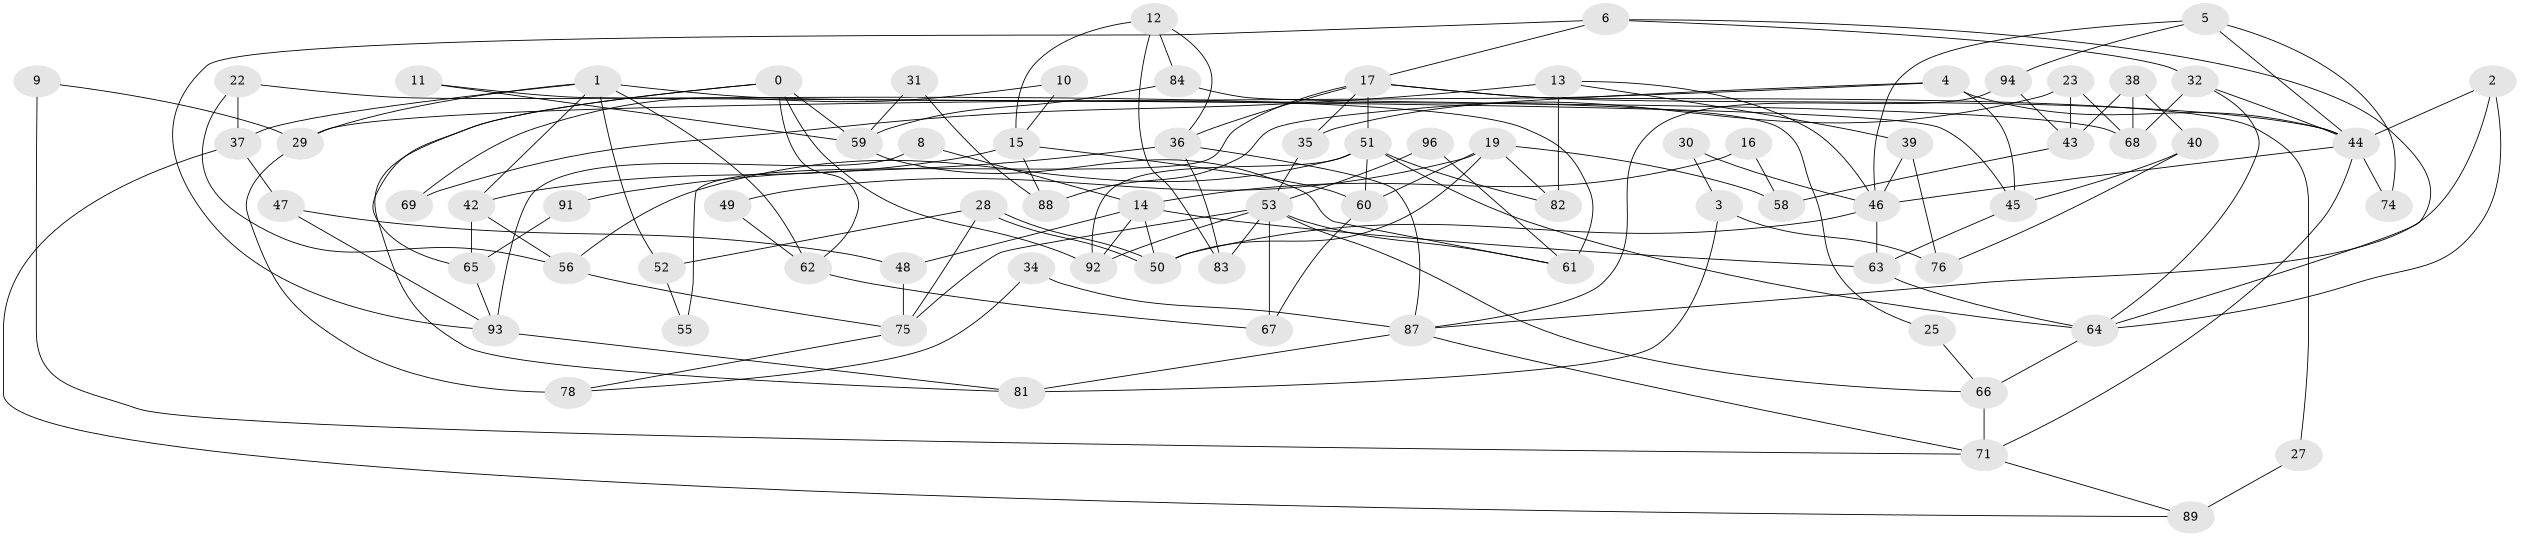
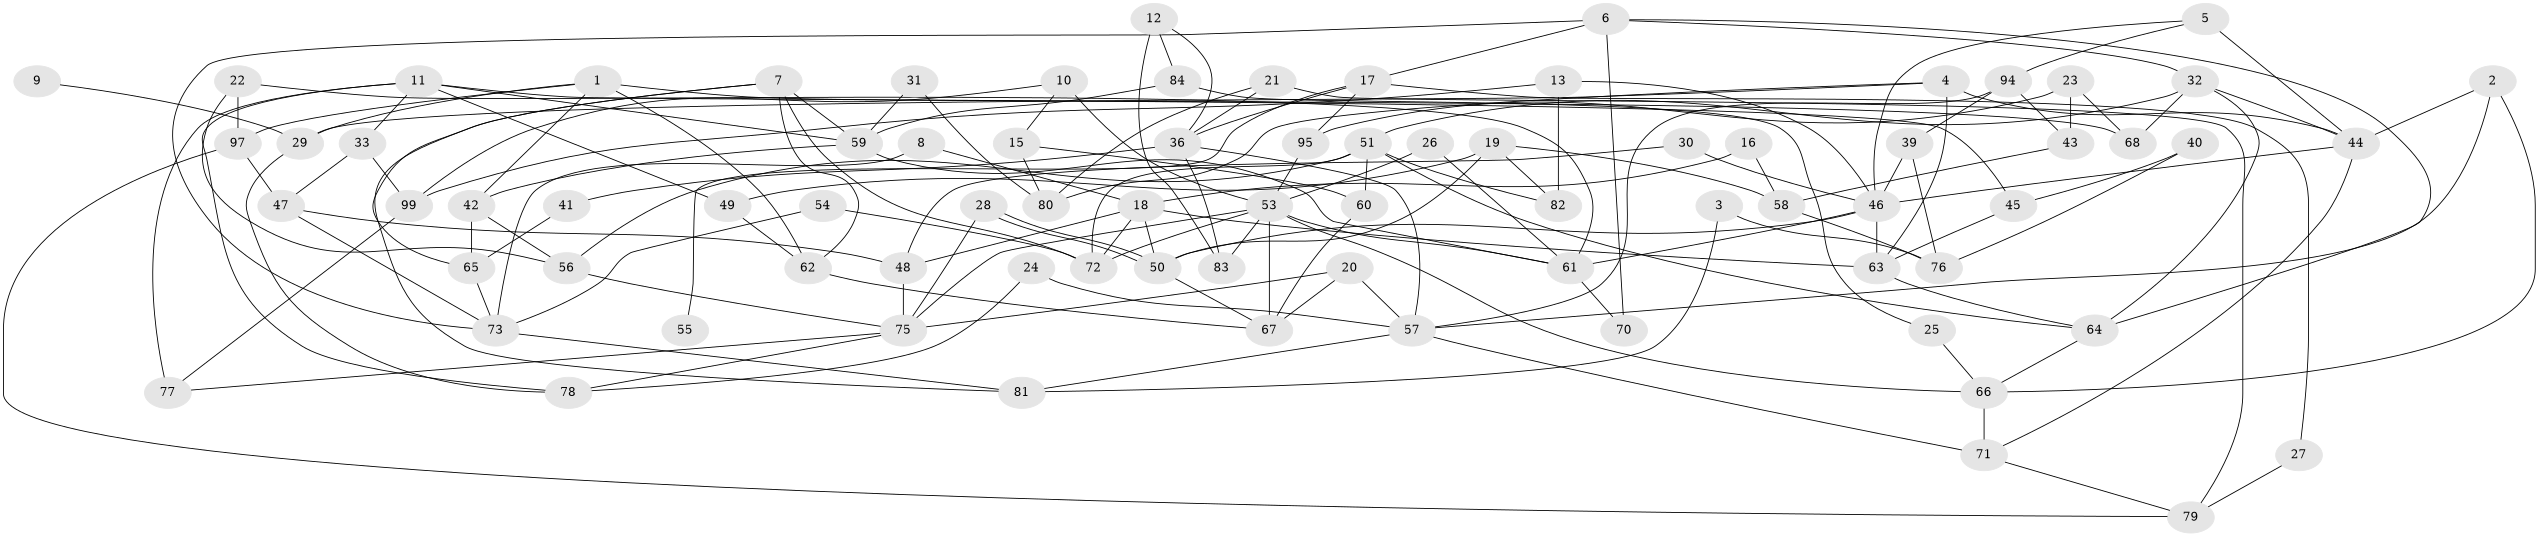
edge "12" -- "15": removed
node "0": label "0" -> "7"
node "21": added
node "38": removed
edge "17" -- "44": removed
edge "13" -- "39": now "94" -- "39"
edge "17" -- "51": now "32" -- "51"
edge "4" -- "45": now "4" -- "63"
edge "10" -- "53": added
node "37": label "37" -> "97"
node "33": added
edge "11" -- "49": added
node "35": label "35" -> "95"
node "96": label "96" -> "26"
edge "30" -- "3": now "30" -- "48"
edge "15" -- "42": now "59" -- "42"
edge "19" -- "60": removed
node "69": label "69" -> "99"
node "91": label "91" -> "41"
node "54": added
node "88": label "88" -> "80"
node "14": label "14" -> "18"
node "74": removed
edge "58" -- "76": added
edge "46" -- "61": added
node "52": removed
node "34": label "34" -> "24"
node "92": label "92" -> "72"
node "20": added
edge "11" -- "78": added
edge "2" -- "64": now "2" -- "66"
edge "50" -- "67": added
node "93": label "93" -> "73"
node "87": label "87" -> "57"
node "70": added
node "77": added
edge "9" -- "71": removed
node "89": label "89" -> "79"
